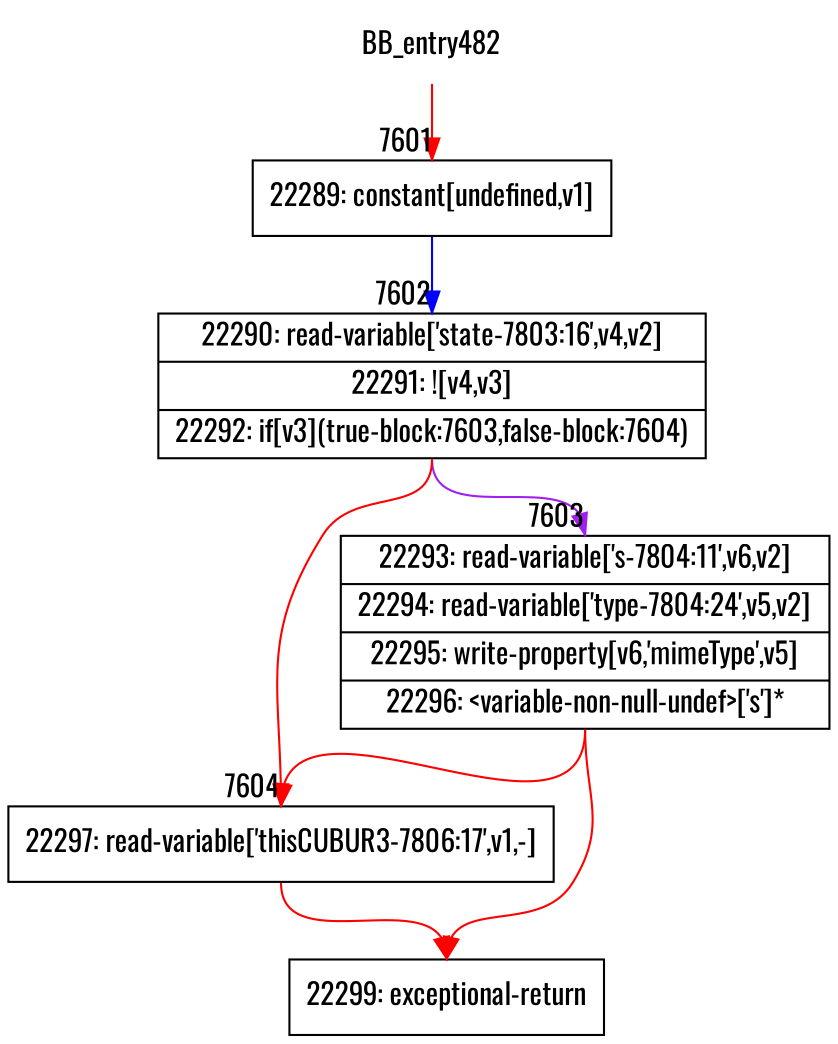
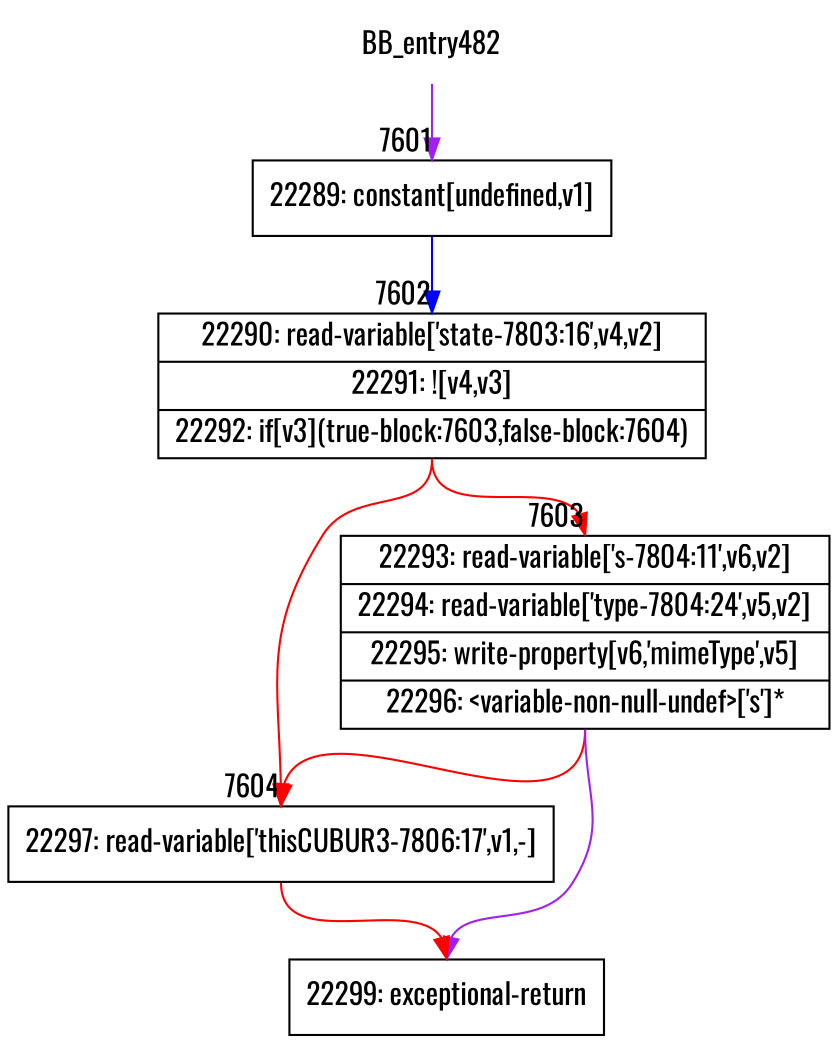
edge "BB_entry482" -> "22289: constant[undefined,v1]": color red -> purple
edge "22290: read-variable['state-7803:16',v4,v2]" -> "22293: read-variable['s-7804:11',v6,v2]": color purple -> red
edge "22293: read-variable['s-7804:11',v6,v2]" -> "22299: exceptional-return": color red -> purple
